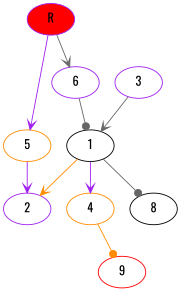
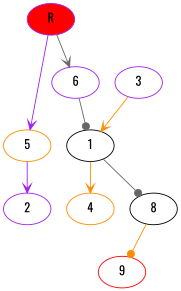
edge "3" -> "1": color gray40 -> darkorange
edge "1" -> "4": color purple -> darkorange
edge "1" -> "2": removed
edge "4" -> "9": now "8" -> "9"
